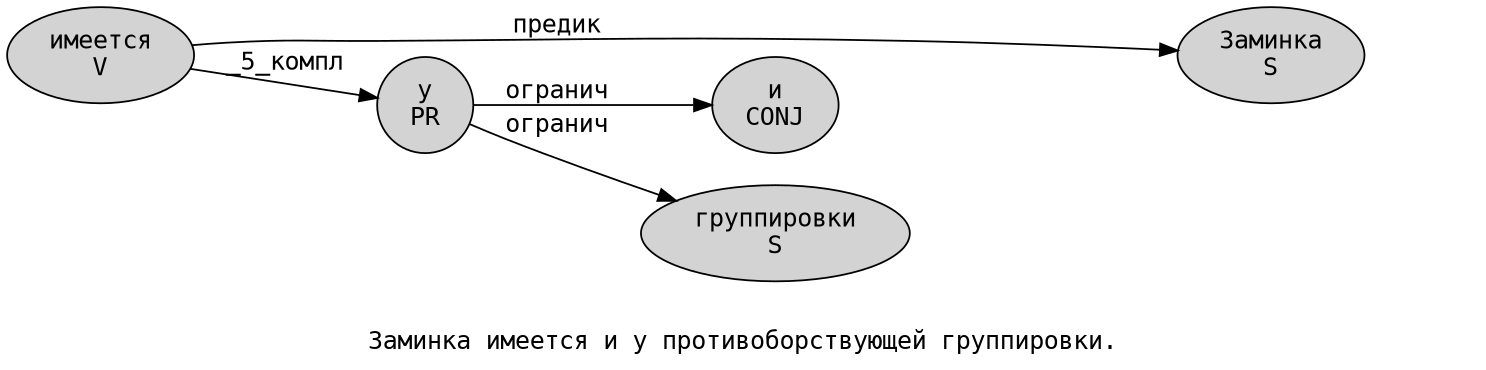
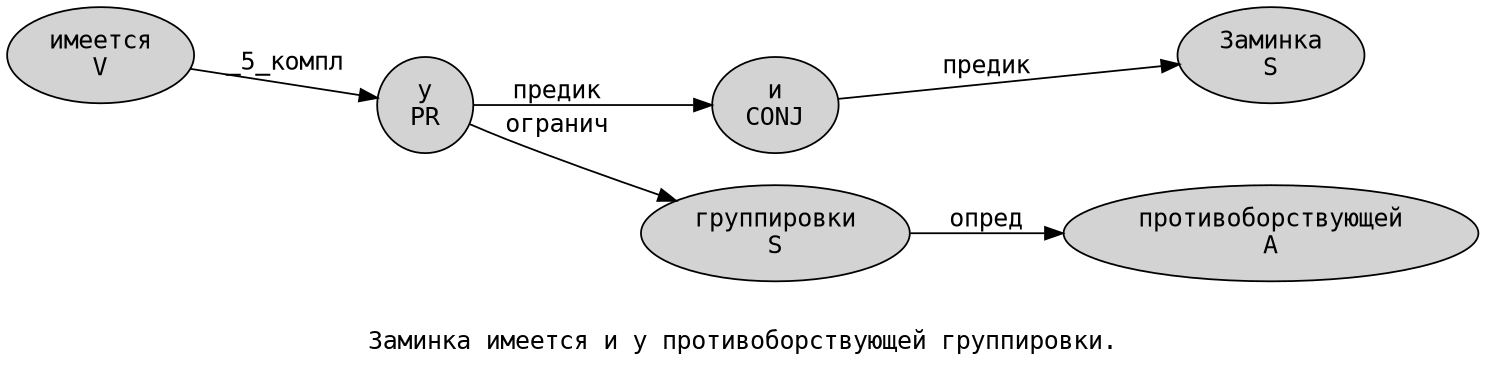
edge "имеется V" -> "Заминка S": now "и CONJ" -> "Заминка S"
edge "у PR" -> "и CONJ": label "огранич" -> "предик"
node "противоборствующей A": added
